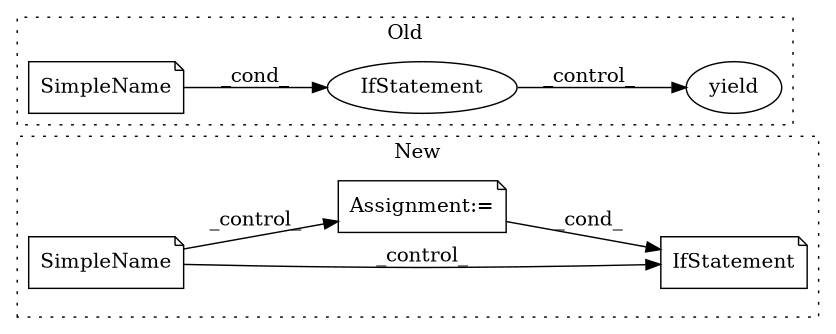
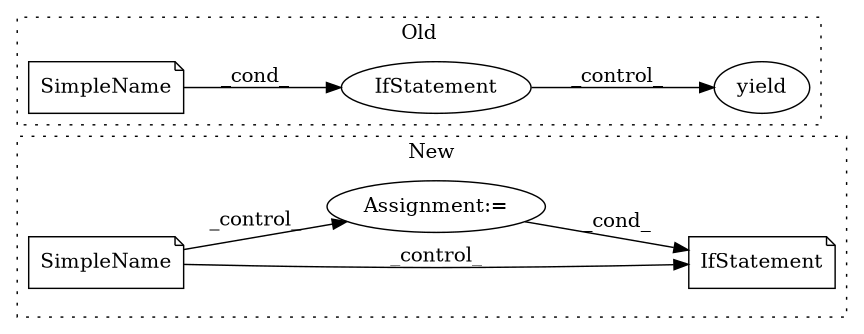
node "Assignment:=": shape note -> ellipse
